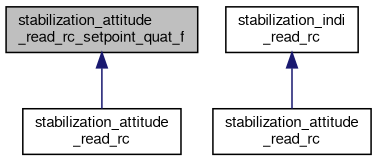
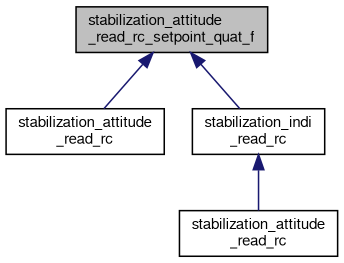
edge "stabilization_indi _read_rc" -> "stabilization_attitude _read_rc_setpoint_quat_f": added
